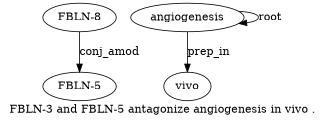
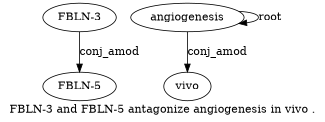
node "FBLN-8": label "FBLN-8" -> "FBLN-3"
edge "angiogenesis" -> "vivo": label "prep_in" -> "conj_amod"
